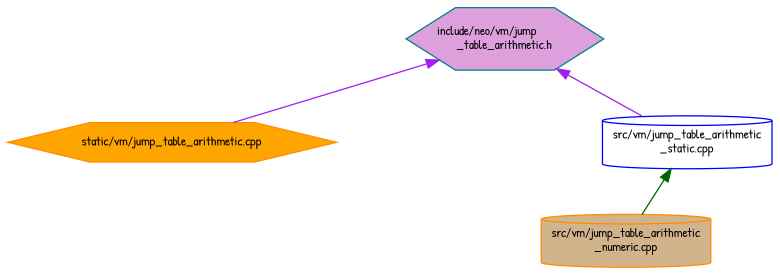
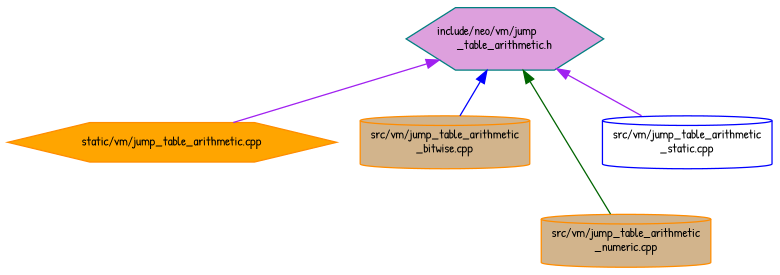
node "src/vm/jump_table_arithmetic _bitwise.cpp": added
edge "src/vm/jump_table_arithmetic _numeric.cpp" -> "src/vm/jump_table_arithmetic _static.cpp": now "src/vm/jump_table_arithmetic _numeric.cpp" -> "include/neo/vm/jump _table_arithmetic.h"
